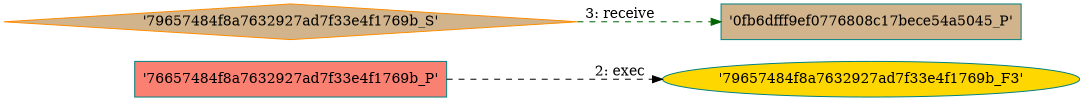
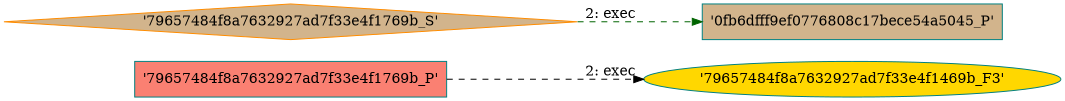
edge "'79657484f8a7632927ad7f33e4f1769b_S'" -> "'0fb6dfff9ef0776808c17bece54a5045_P'": label "3: receive" -> "2: exec"
node "'76657484f8a7632927ad7f33e4f1769b_P'": label "'76657484f8a7632927ad7f33e4f1769b_P'" -> "'79657484f8a7632927ad7f33e4f1769b_P'"
node "'79657484f8a7632927ad7f33e4f1769b_F3'": label "'79657484f8a7632927ad7f33e4f1769b_F3'" -> "'79657484f8a7632927ad7f33e4f1469b_F3'"
